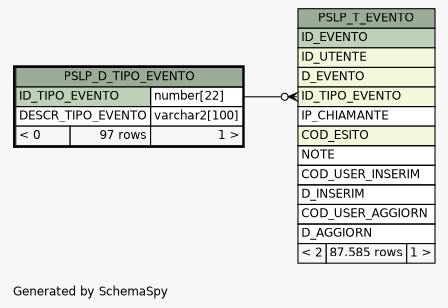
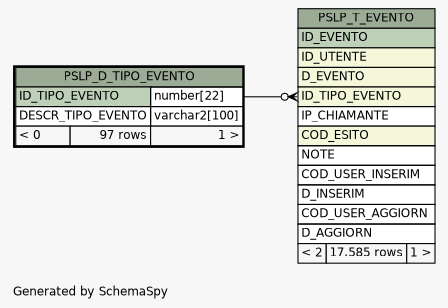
node "PSLP_T_EVENTO": text "87.585 rows" -> "17.585 rows"
